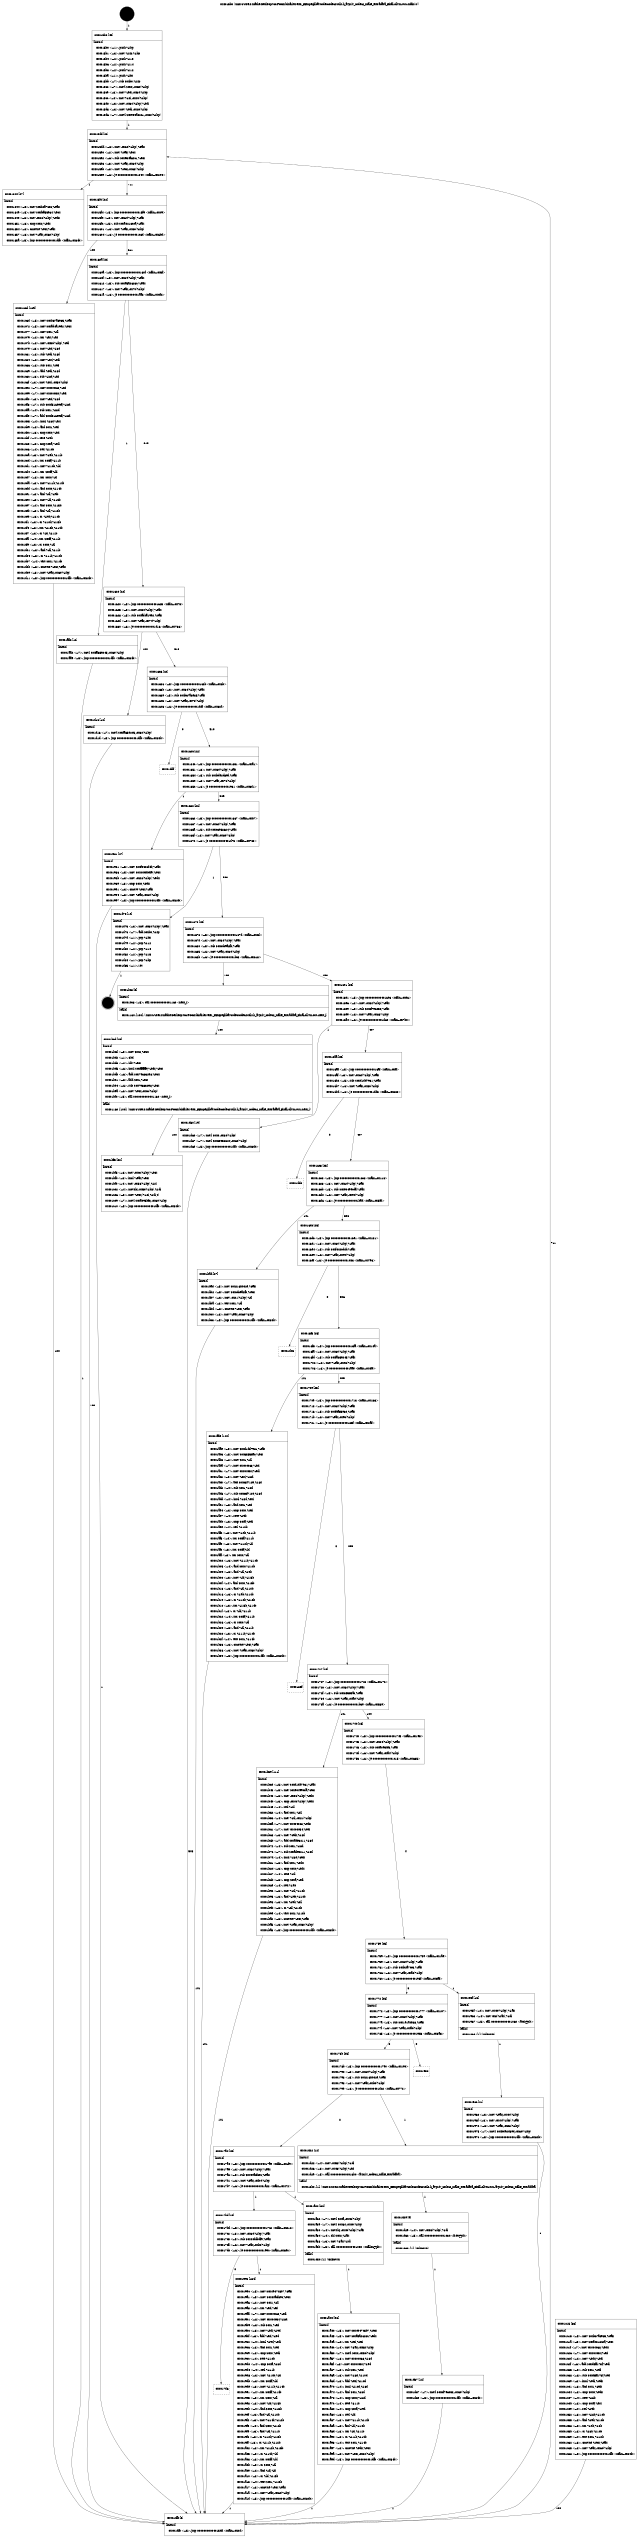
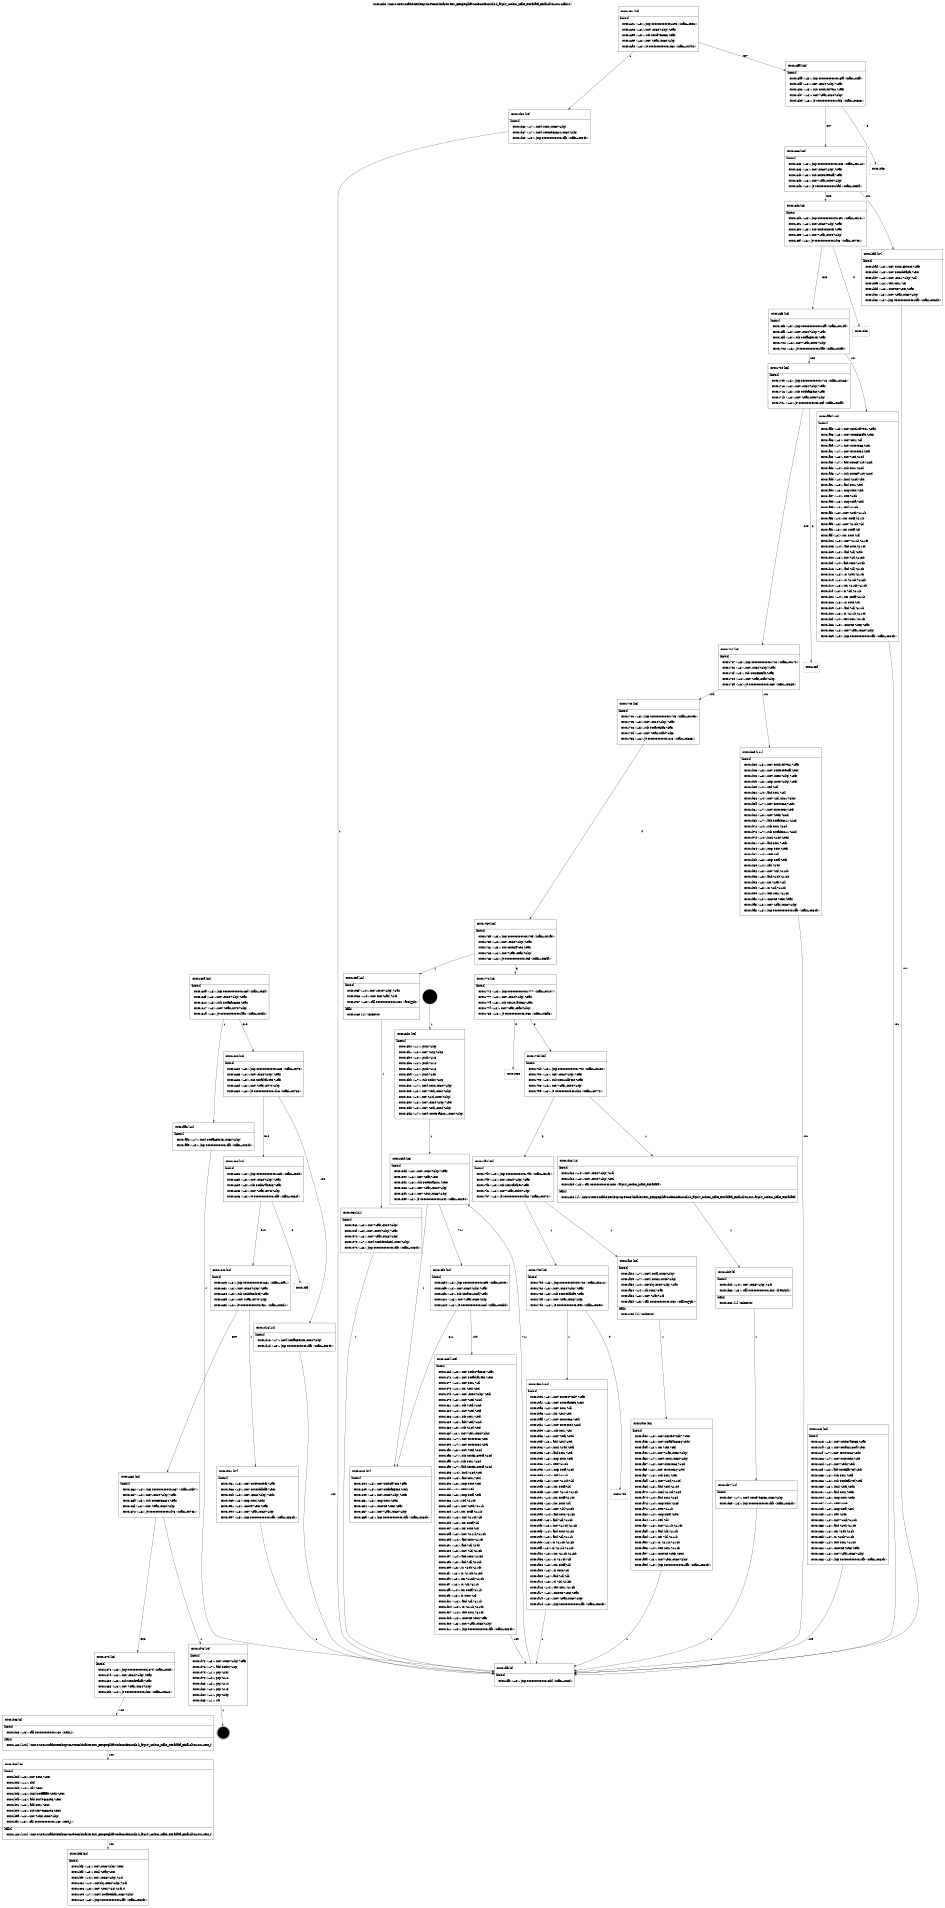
edge "0x4015f4 [22]" -> "0x40160a [22]": now "0x4015f4 [22]" -> "0x401844 [27]"
edge "0x401678 [25]" -> "0x401691 [25]": removed, label "408"
edge "0x401d60 [19]" -> "0x401dfb [5]": label " 508" -> " 1"
